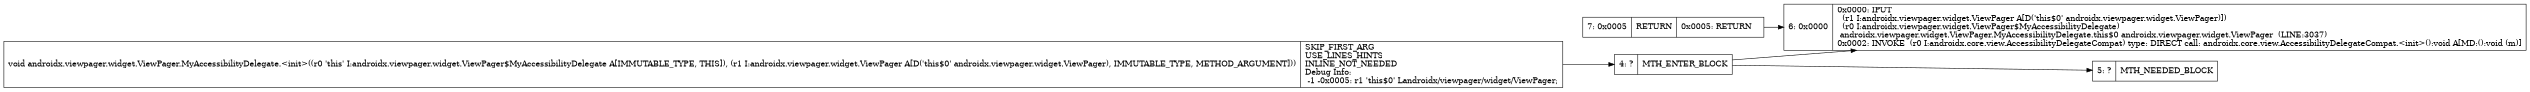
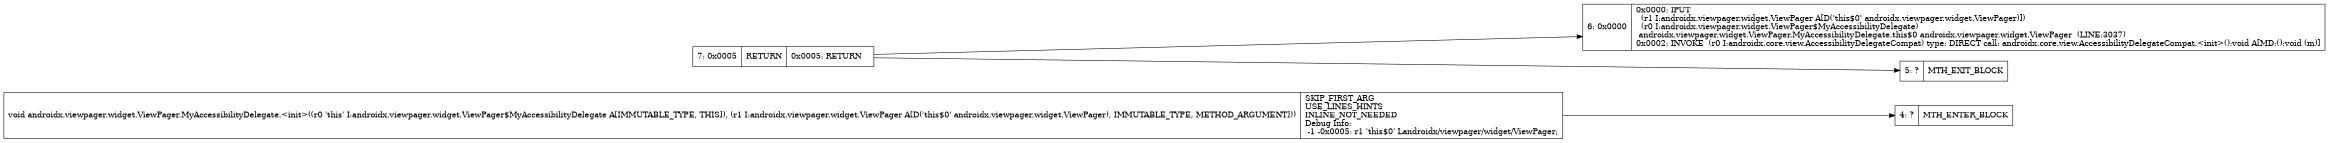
edge "4: ?" -> "6: 0x0000": removed
edge "4: ?" -> "5: ?": now "7: 0x0005" -> "5: ?"
node "5: ?": text "MTH_NEEDED_BLOCK" -> "MTH_EXIT_BLOCK"
